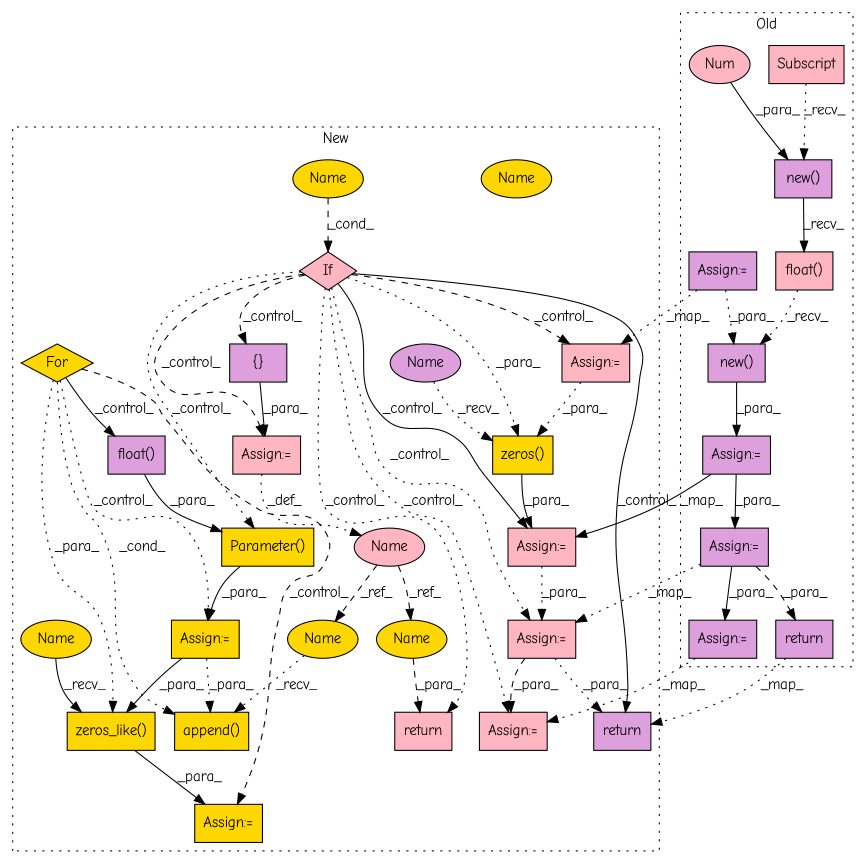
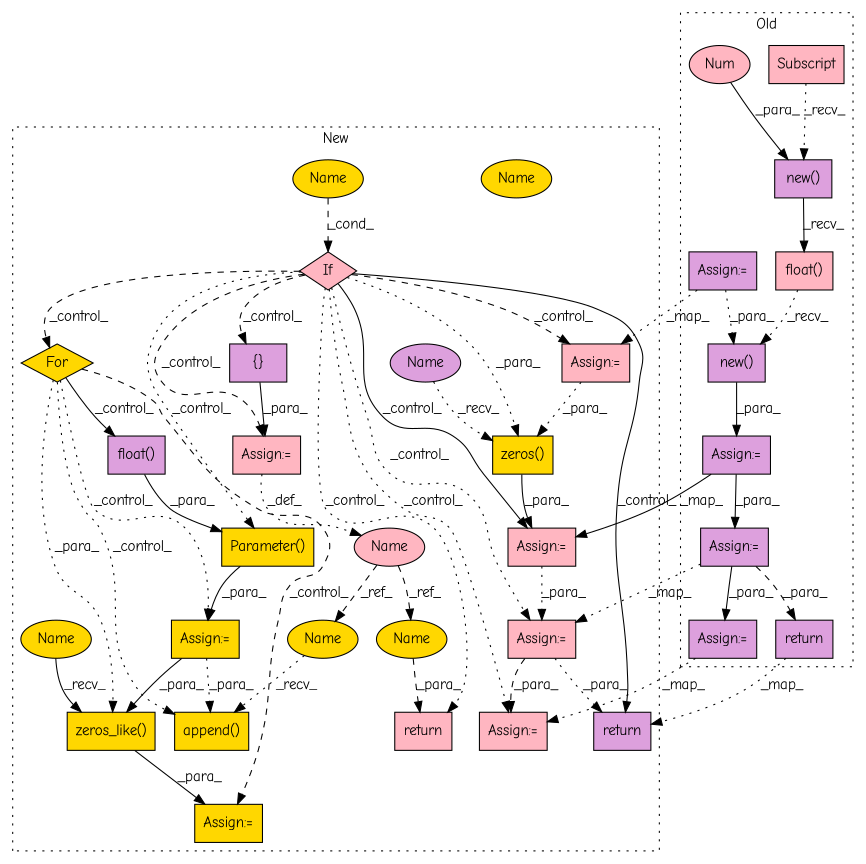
edge "If" -> "For": added, label "_control_"
edge "For" -> "append()": label "_cond_" -> "_control_"
